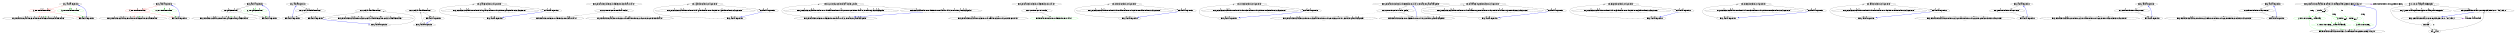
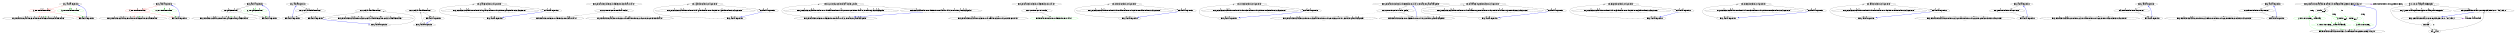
node "new RussianNumberToWordsConverter()": label "new RussianNumberToWordsConverter()" -> "field RussianNumberToWordsConverter()"
